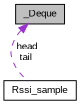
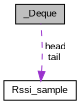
edge "Rssi_sample" -> "_Deque": reversed
